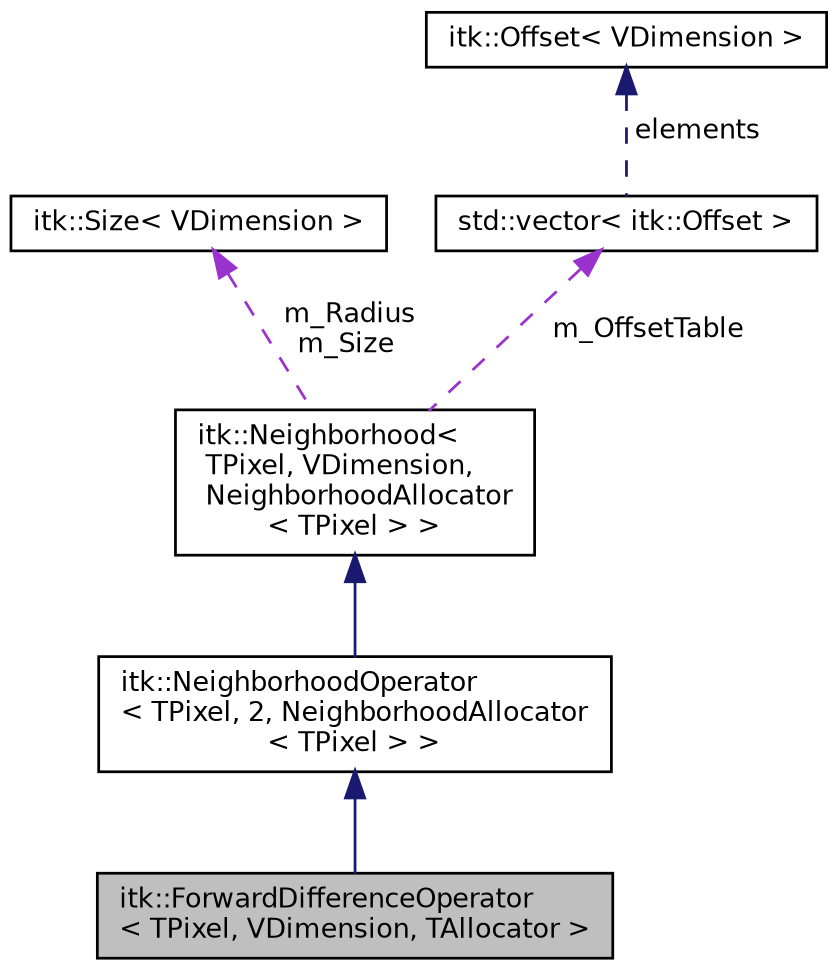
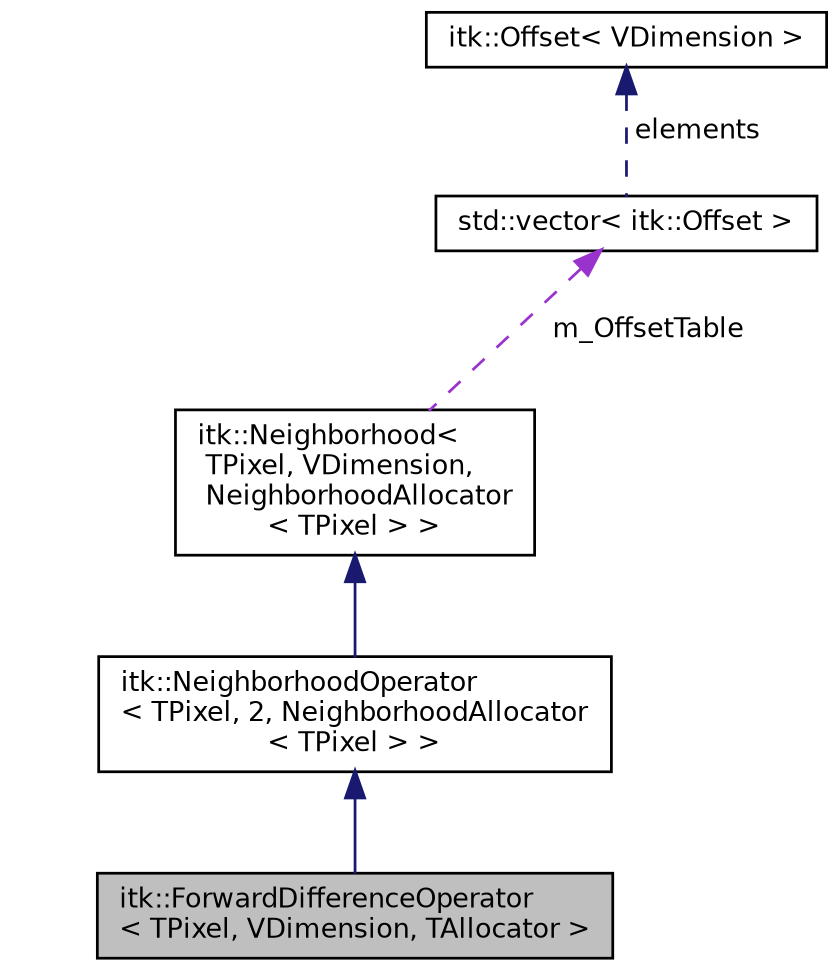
node "itk::Size< VDimension >": removed
